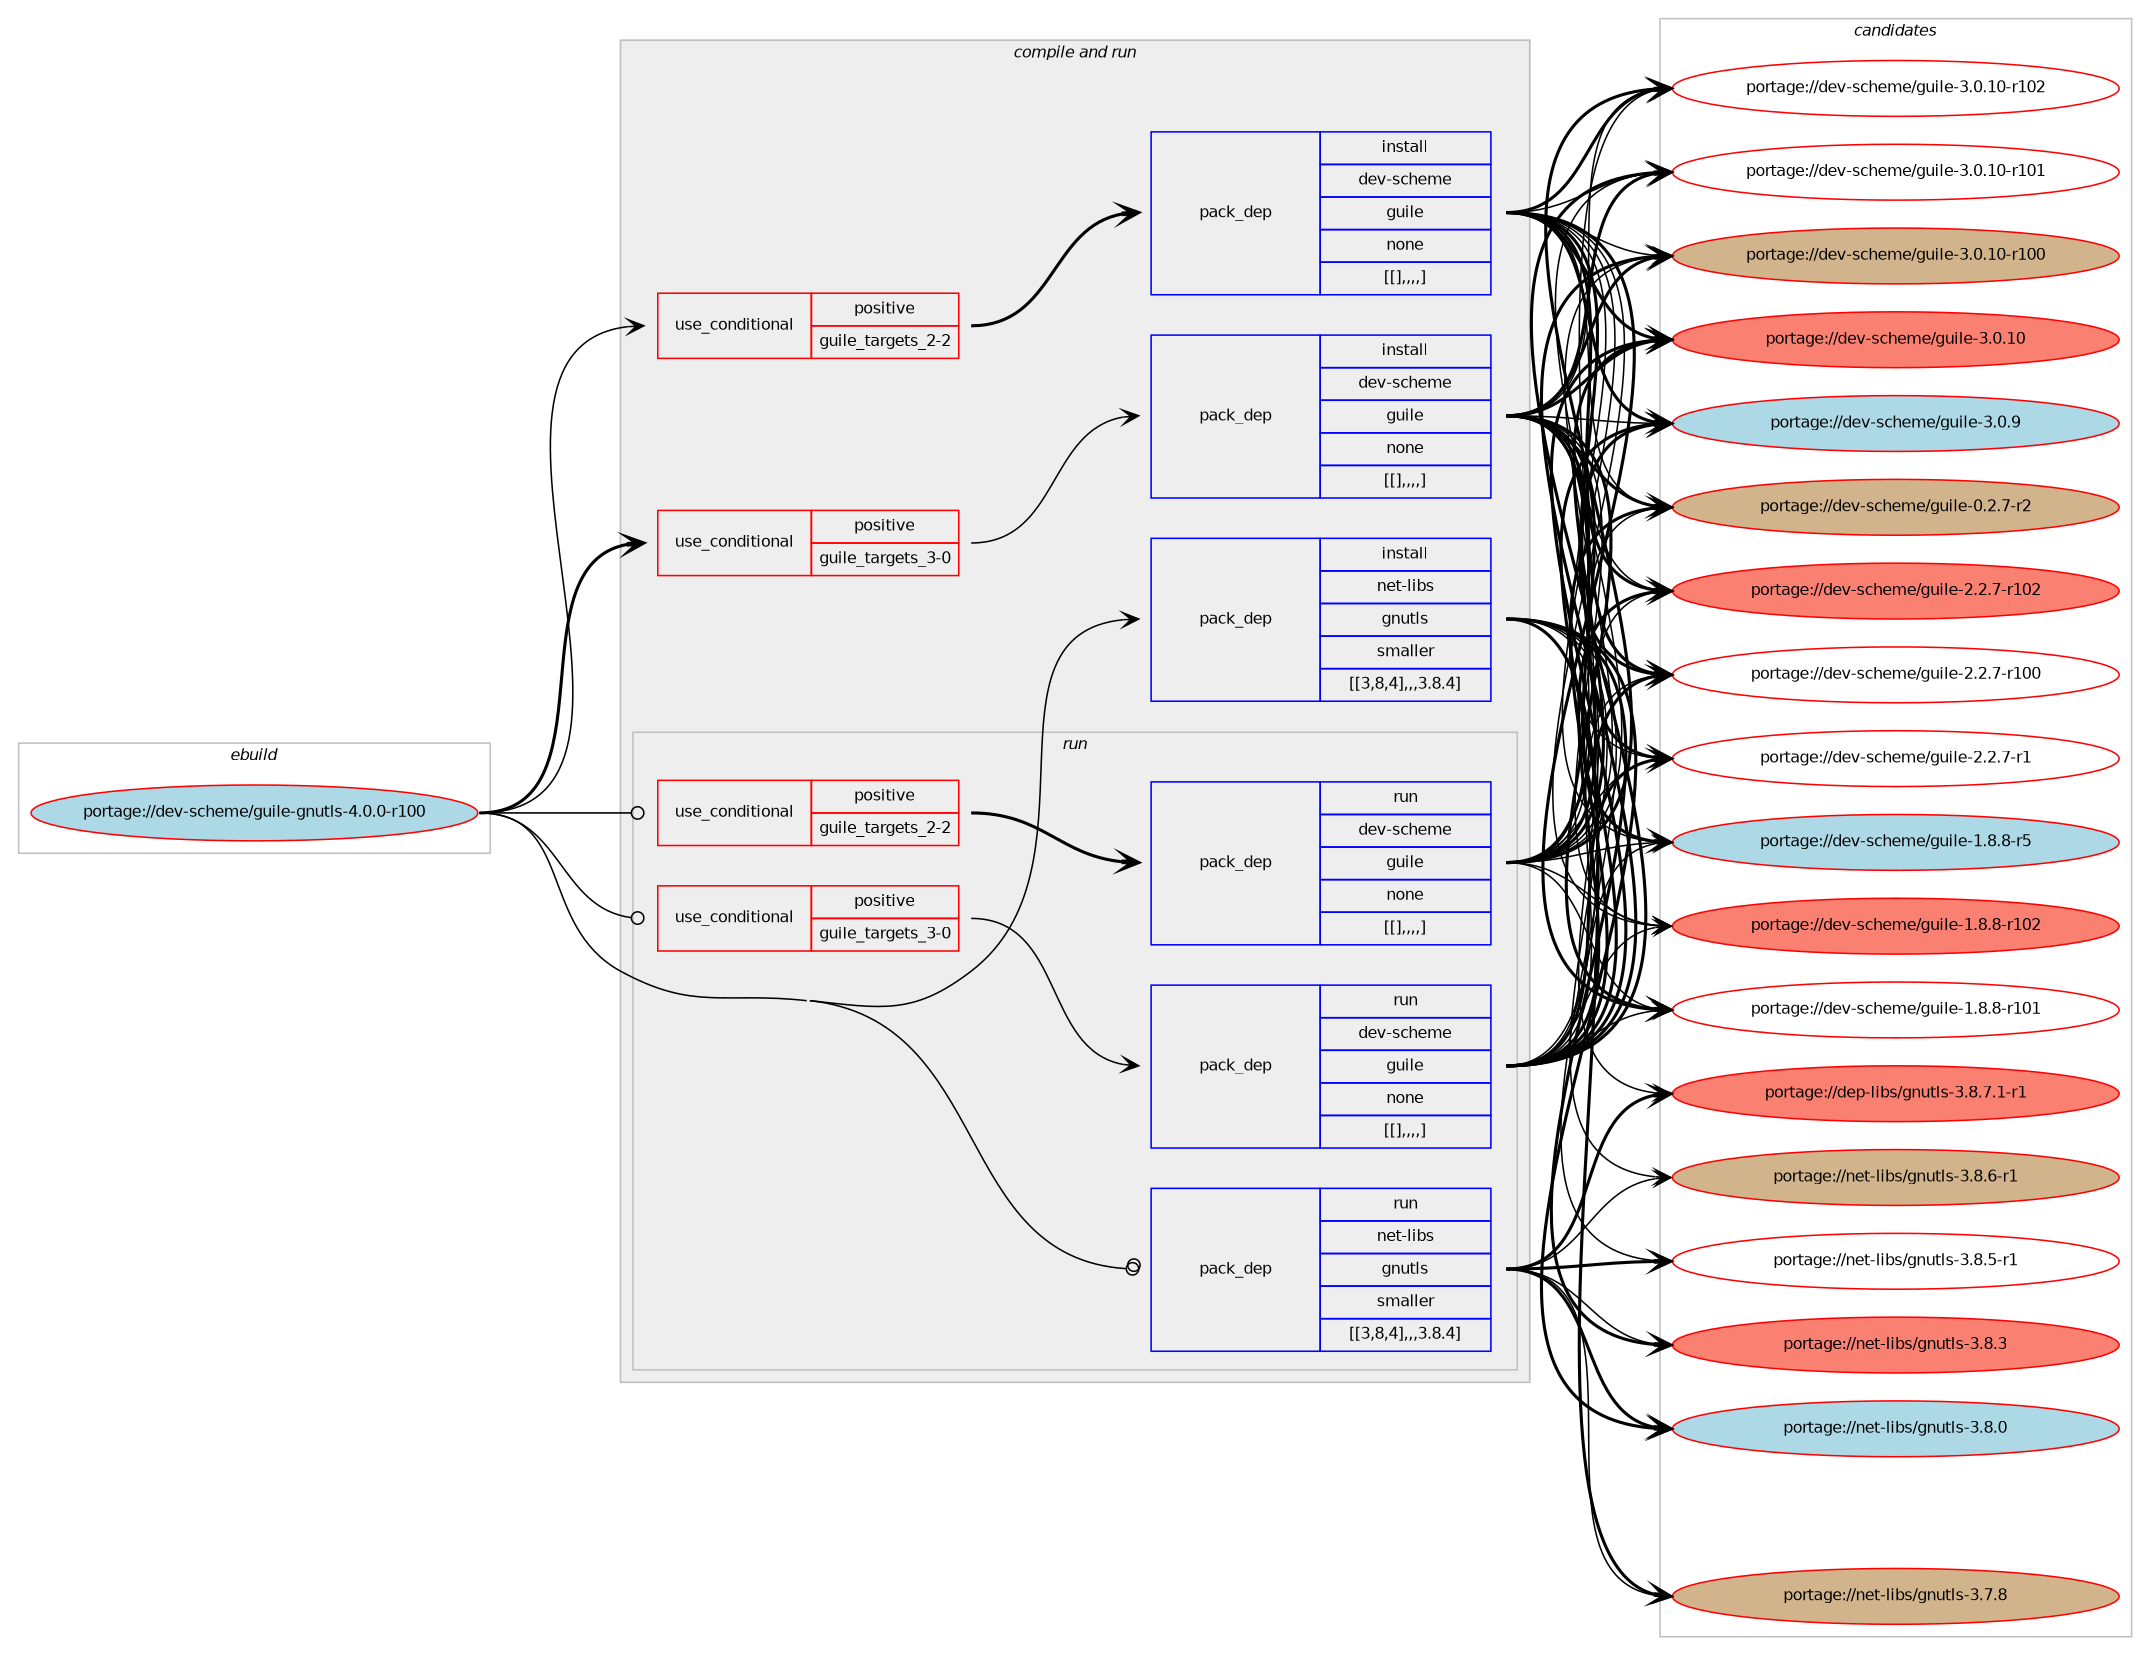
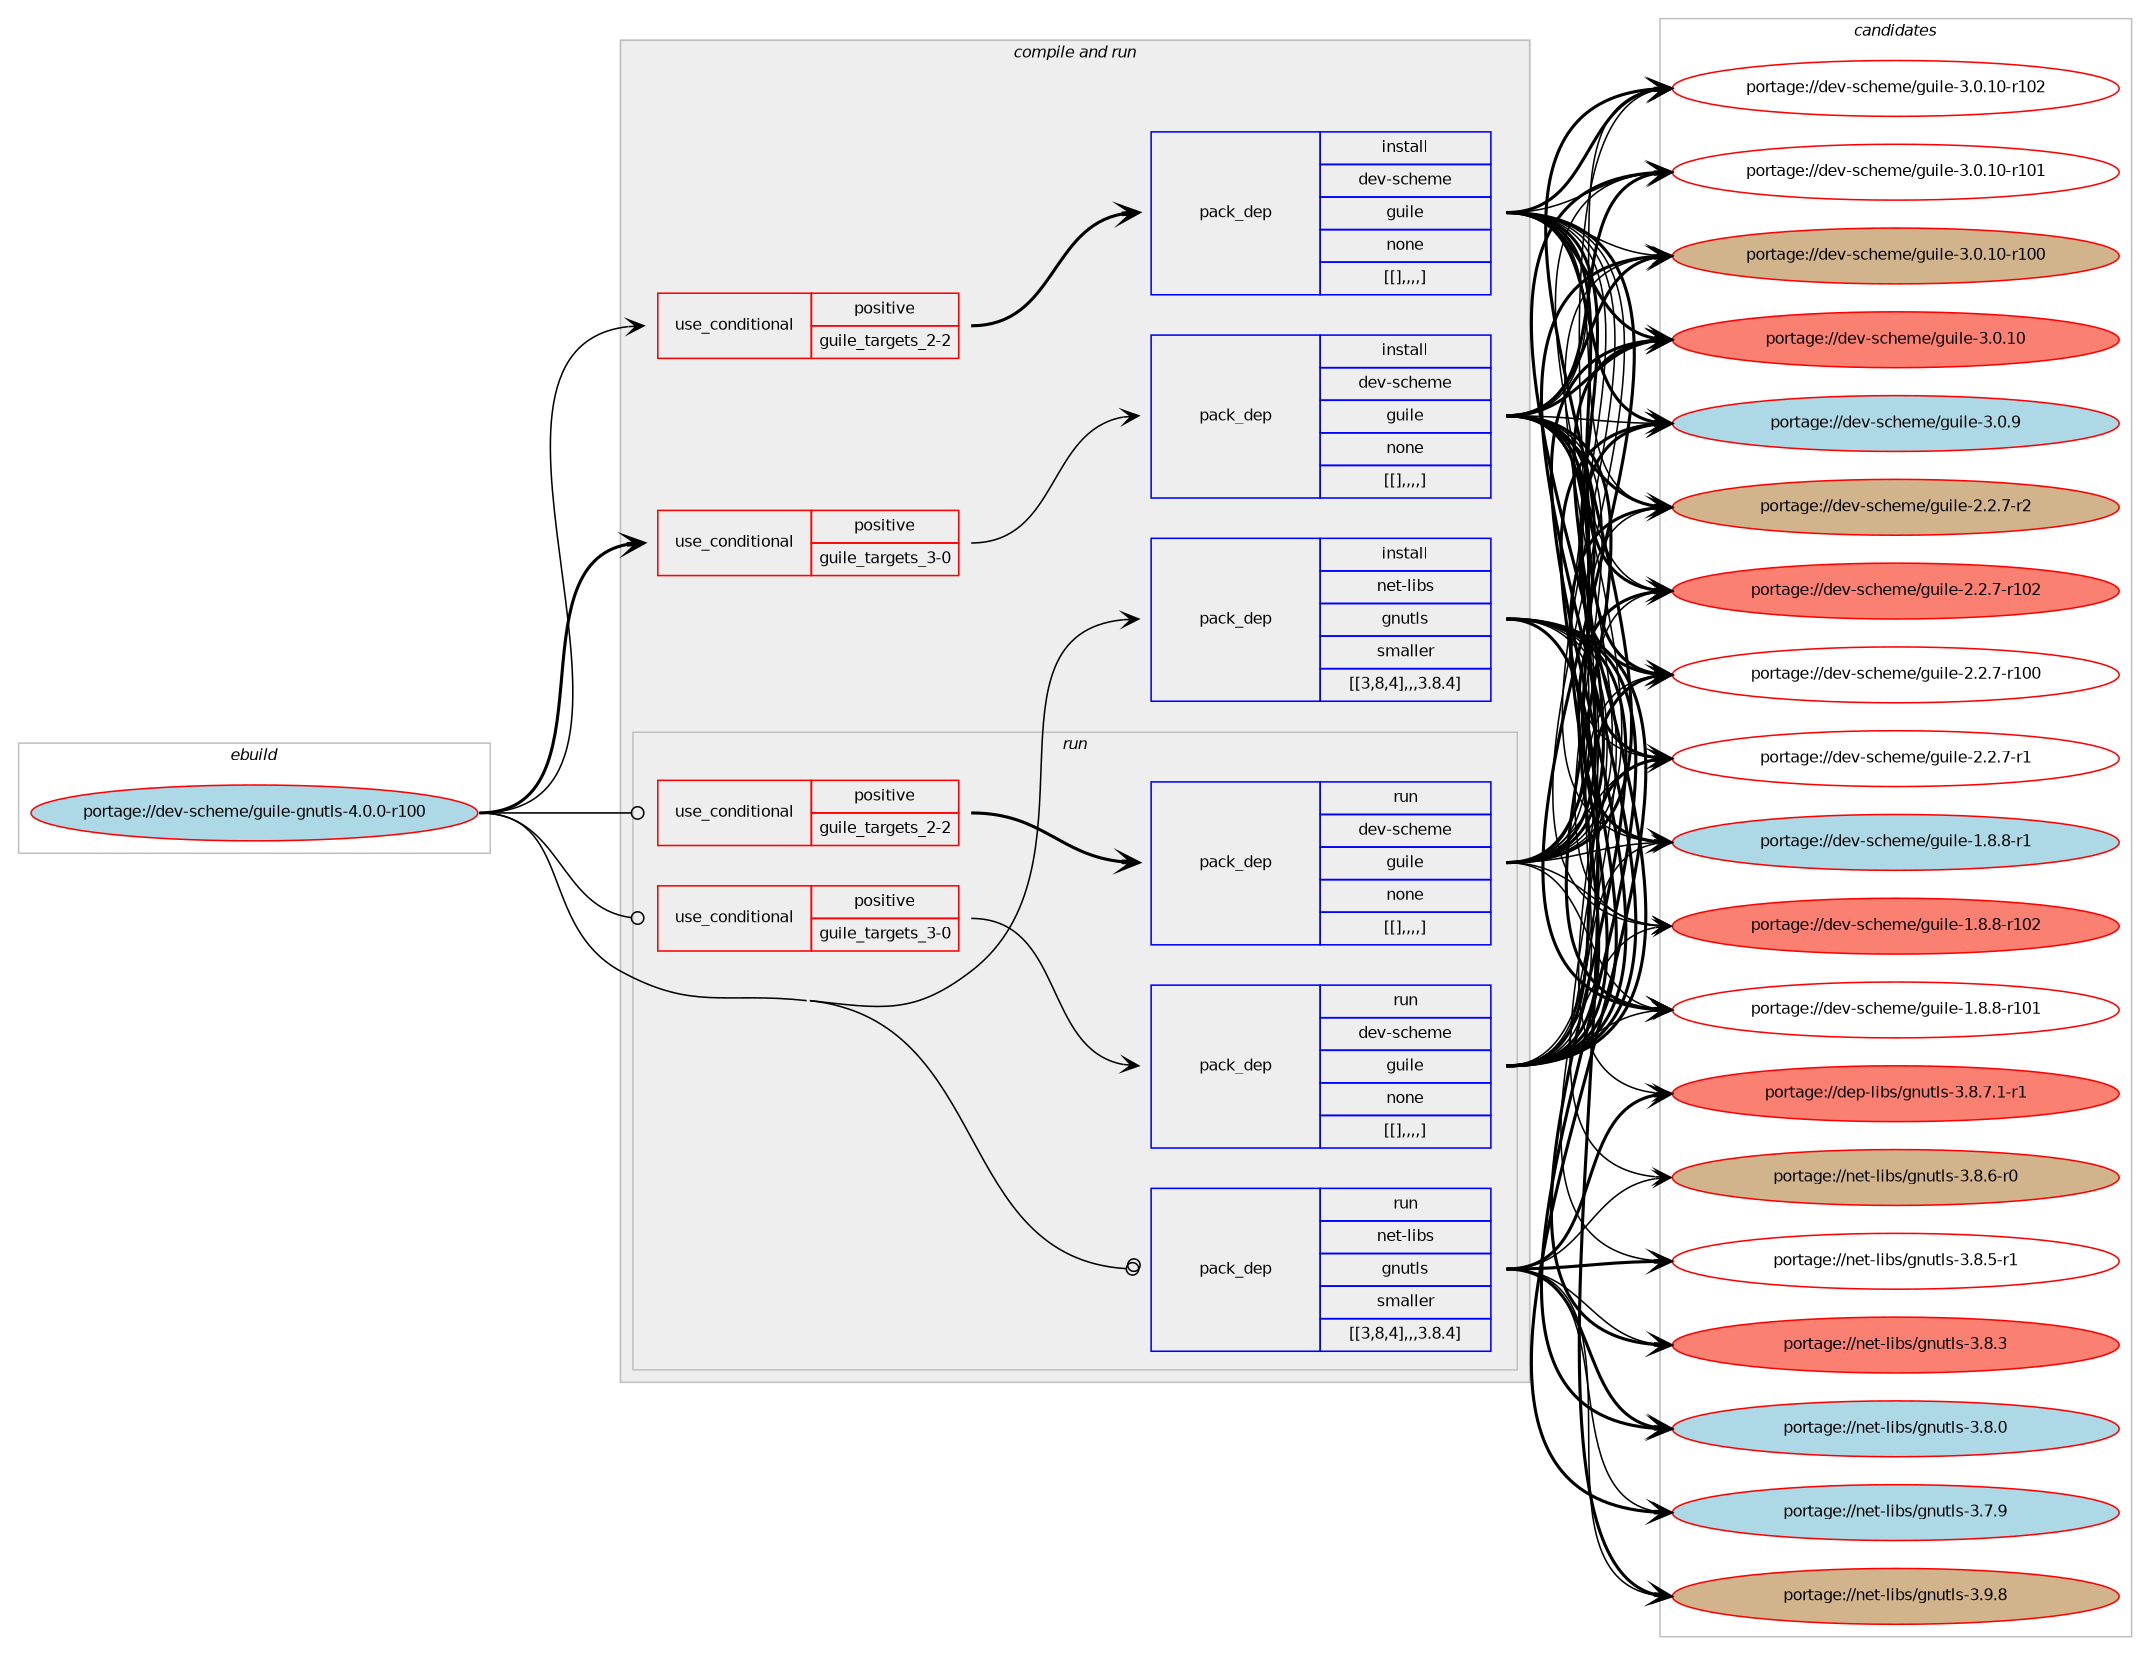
node "portage://dev-scheme/guile-0.2.7-r2": label "portage://dev-scheme/guile-0.2.7-r2" -> "portage://dev-scheme/guile-2.2.7-r2"
node "portage://dev-scheme/guile-1.8.8-r5": label "portage://dev-scheme/guile-1.8.8-r5" -> "portage://dev-scheme/guile-1.8.8-r1"
node "portage://net-libs/gnutls-3.8.6-r1": label "portage://net-libs/gnutls-3.8.6-r1" -> "portage://net-libs/gnutls-3.8.6-r0"
node "portage://net-libs/gnutls-3.7.9": added
node "portage://net-libs/gnutls-3.7.8": label "portage://net-libs/gnutls-3.7.8" -> "portage://net-libs/gnutls-3.9.8"
